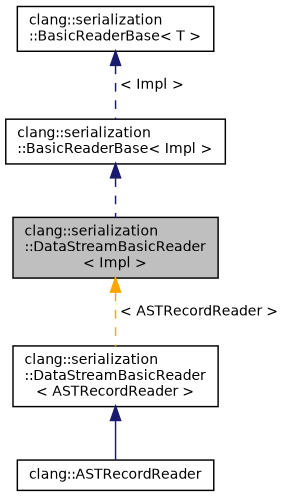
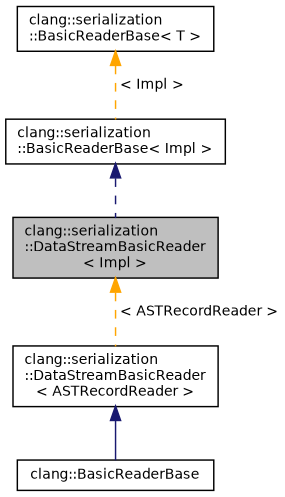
edge "clang::serialization ::BasicReaderBase< Impl >" -> "clang::serialization ::BasicReaderBase< T >": color midnightblue -> orange
node "clang::ASTRecordReader": label "clang::ASTRecordReader" -> "clang::BasicReaderBase"
